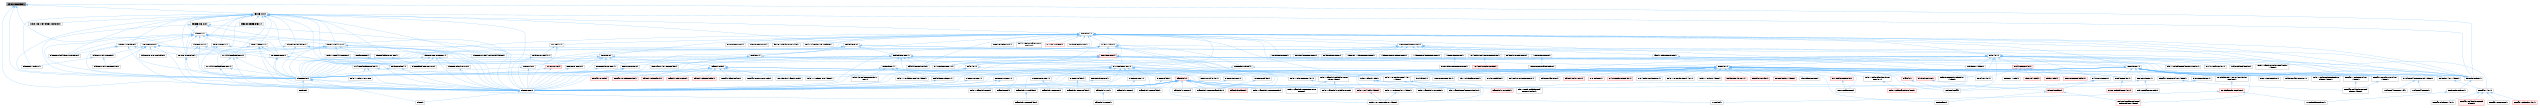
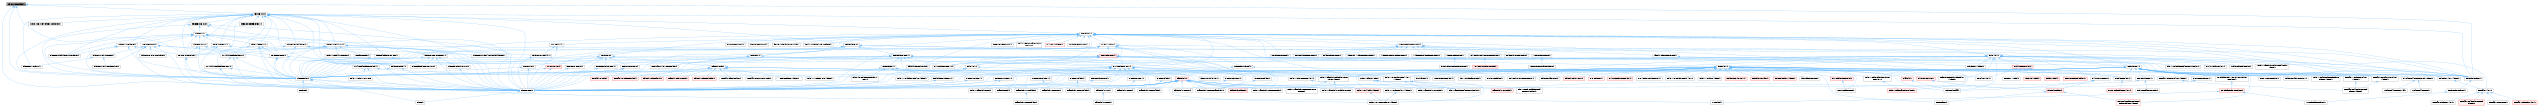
edge "TextLayoutEngine.h" -> "SlateTextLayout.h": now "ISlateRun.h" -> "SlateTextLayout.h"
node "SRigVMGraphFunctionLocalization Widget.h": label "SRigVMGraphFunctionLocalization Widget.h" -> "SRigVMGraphFunctionLocalization Slate.h"
node "SoundSubmixGraphNode.h": label "SoundSubmixGraphNode.h" -> "DebugObjectWidget.h"
